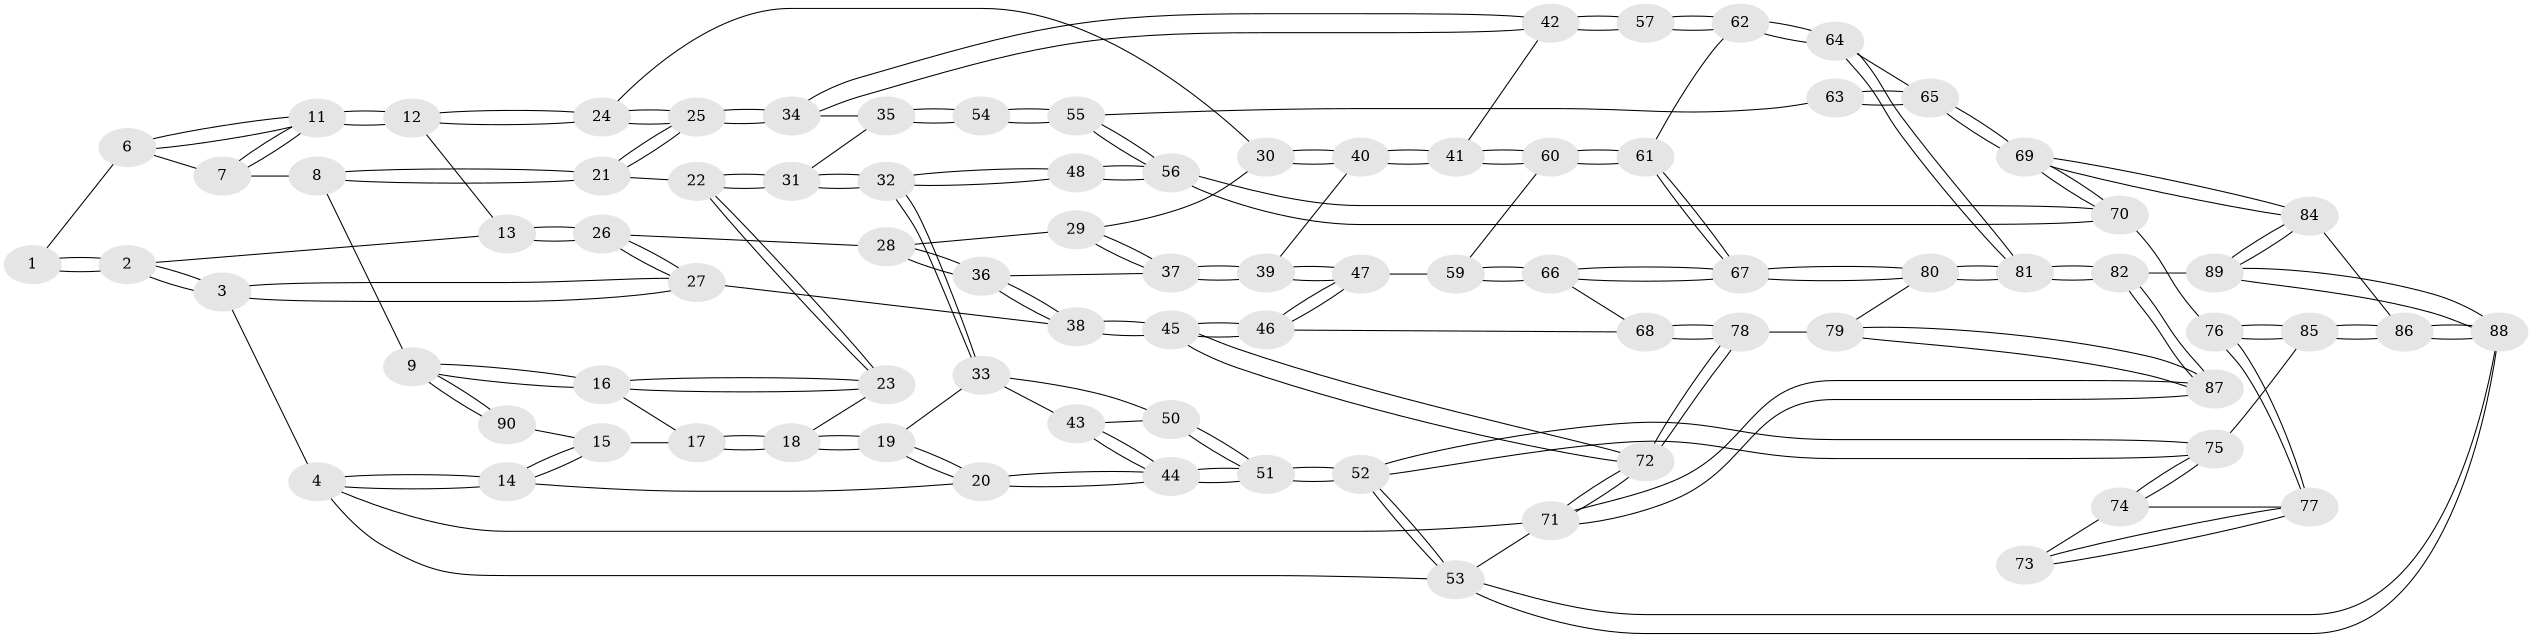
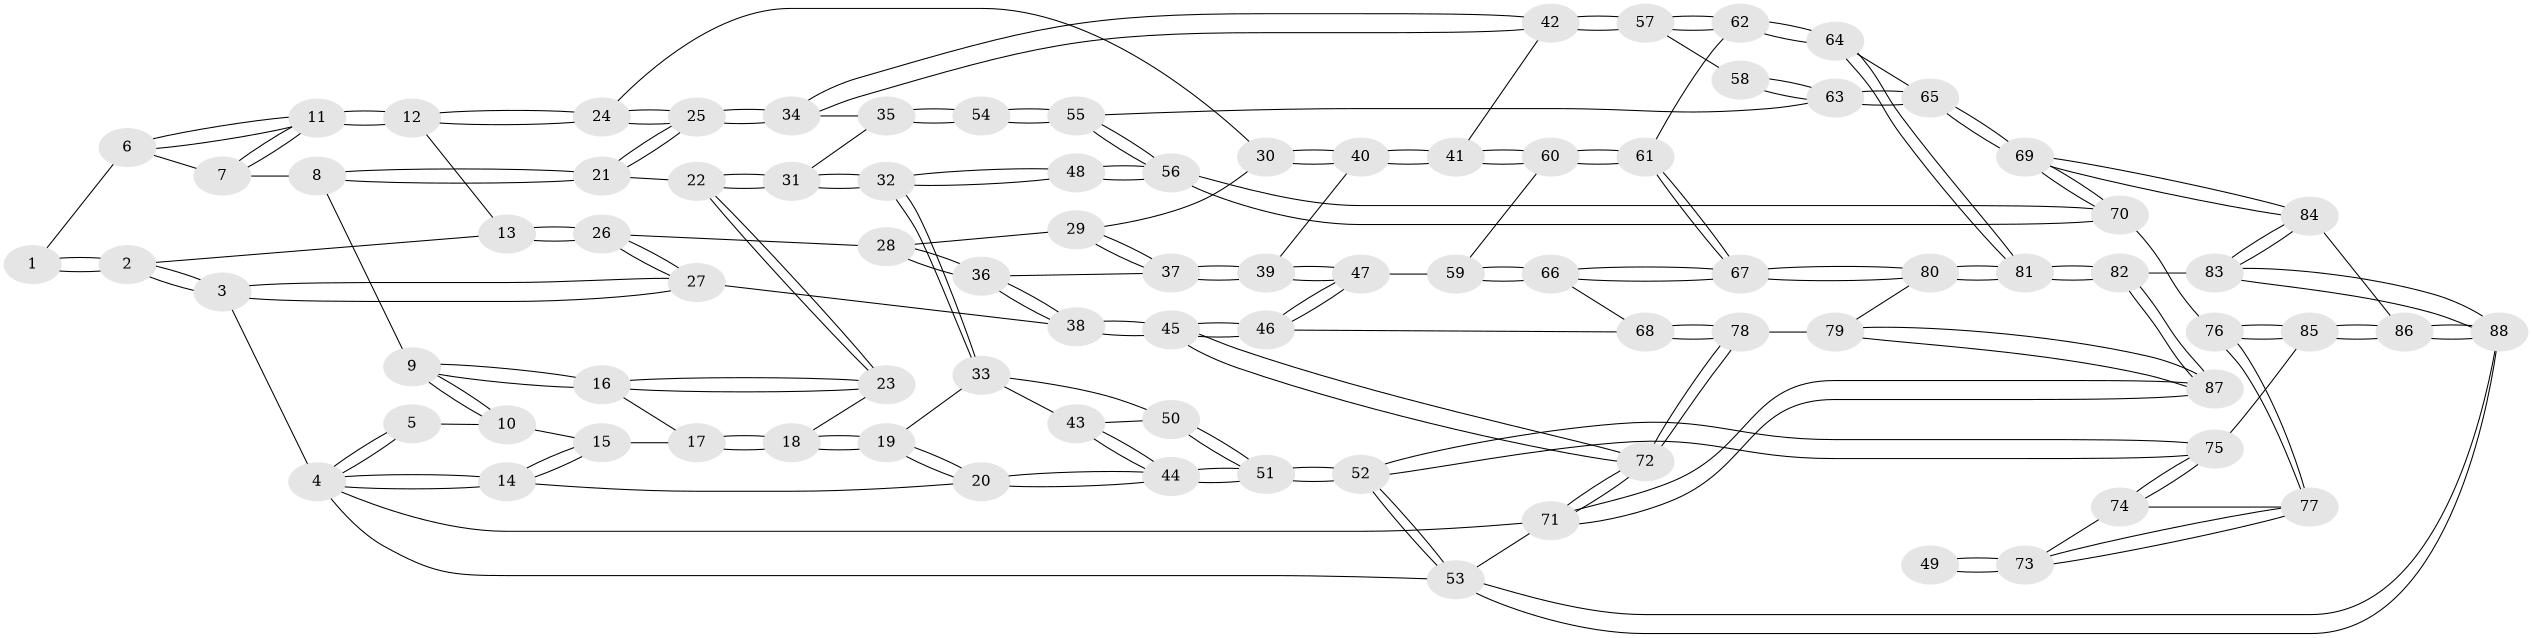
node "58": added
node "89": label "89" -> "83"
node "5": added
node "90": label "90" -> "10"
node "49": added
